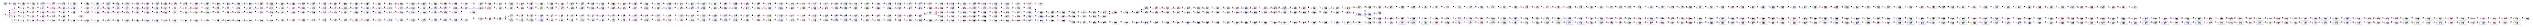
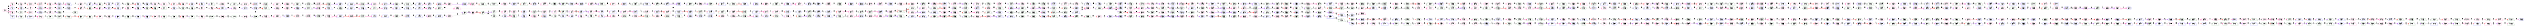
edge "S420" -> "S255": now "S420" -> "S424"
